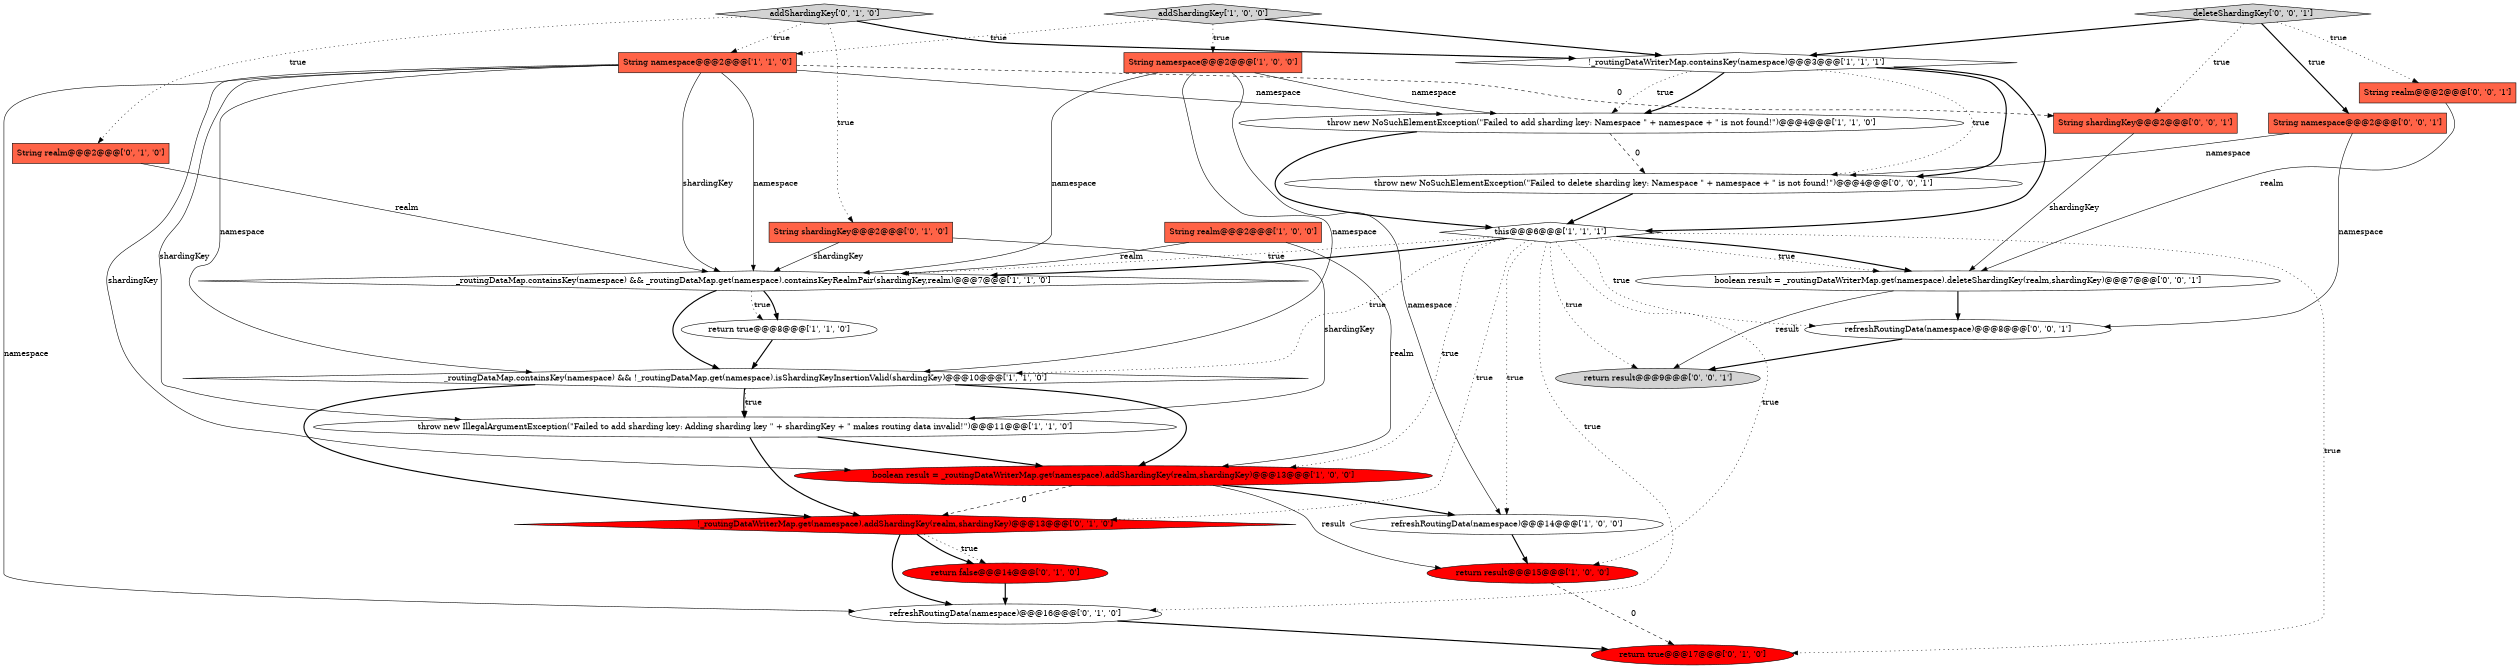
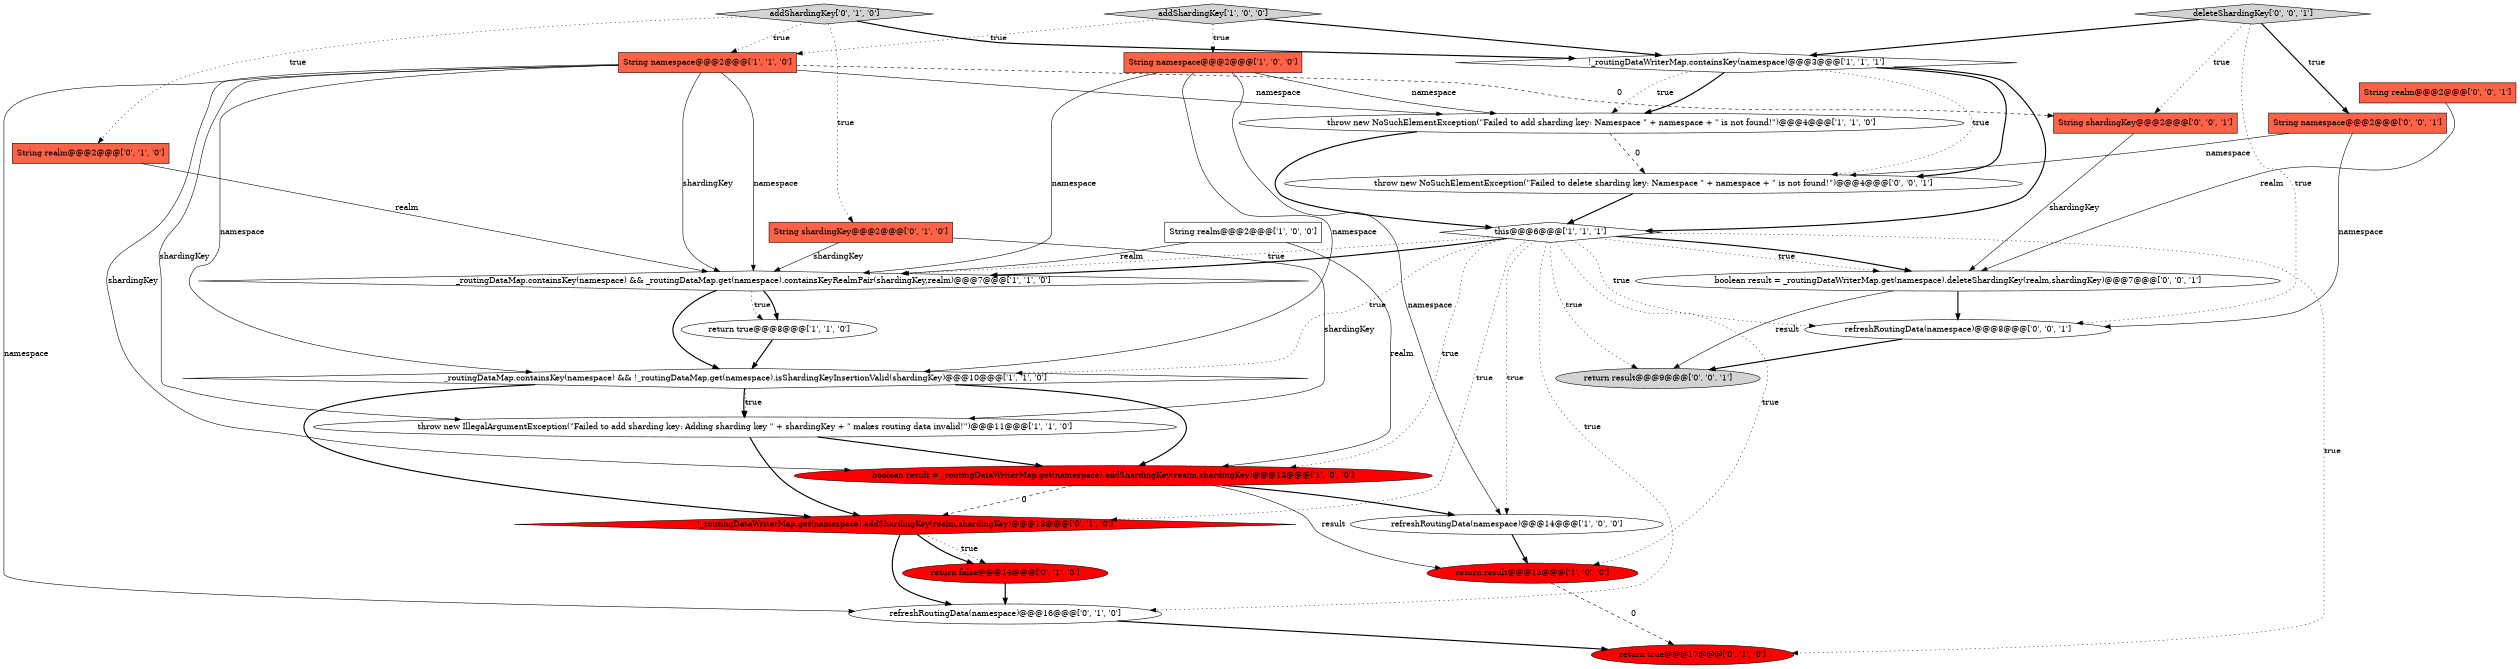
edge "deleteShardingKey['0', '0', '1']" -> "String realm@@@2@@@['0', '0', '1']": now "deleteShardingKey['0', '0', '1']" -> "refreshRoutingData(namespace)@@@8@@@['0', '0', '1']"
node "String realm@@@2@@@['1', '0', '0']": fillcolor tomato -> white
